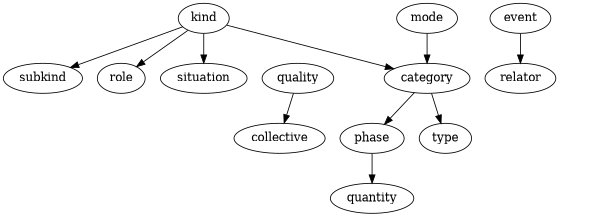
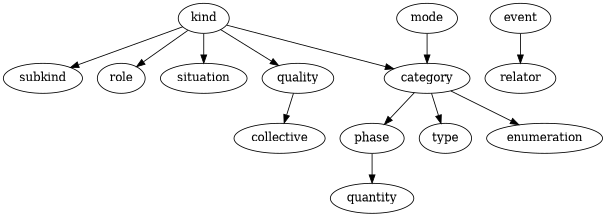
edge "kind" -> "quality": added
node "enumeration": added
